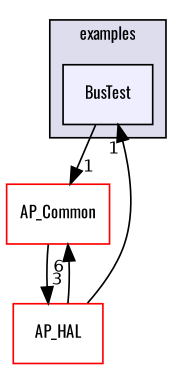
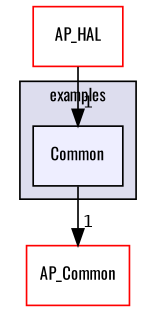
node "BusTest": label "BusTest" -> "Common"
edge "AP_Common" -> "AP_HAL": removed
edge "AP_HAL" -> "AP_Common": removed
